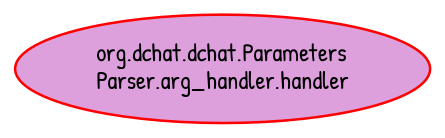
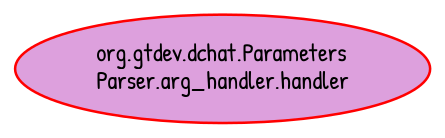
node "org.dchat.dchat.Parameters Parser.arg_handler.handler": label "org.dchat.dchat.Parameters Parser.arg_handler.handler" -> "org.gtdev.dchat.Parameters Parser.arg_handler.handler"
